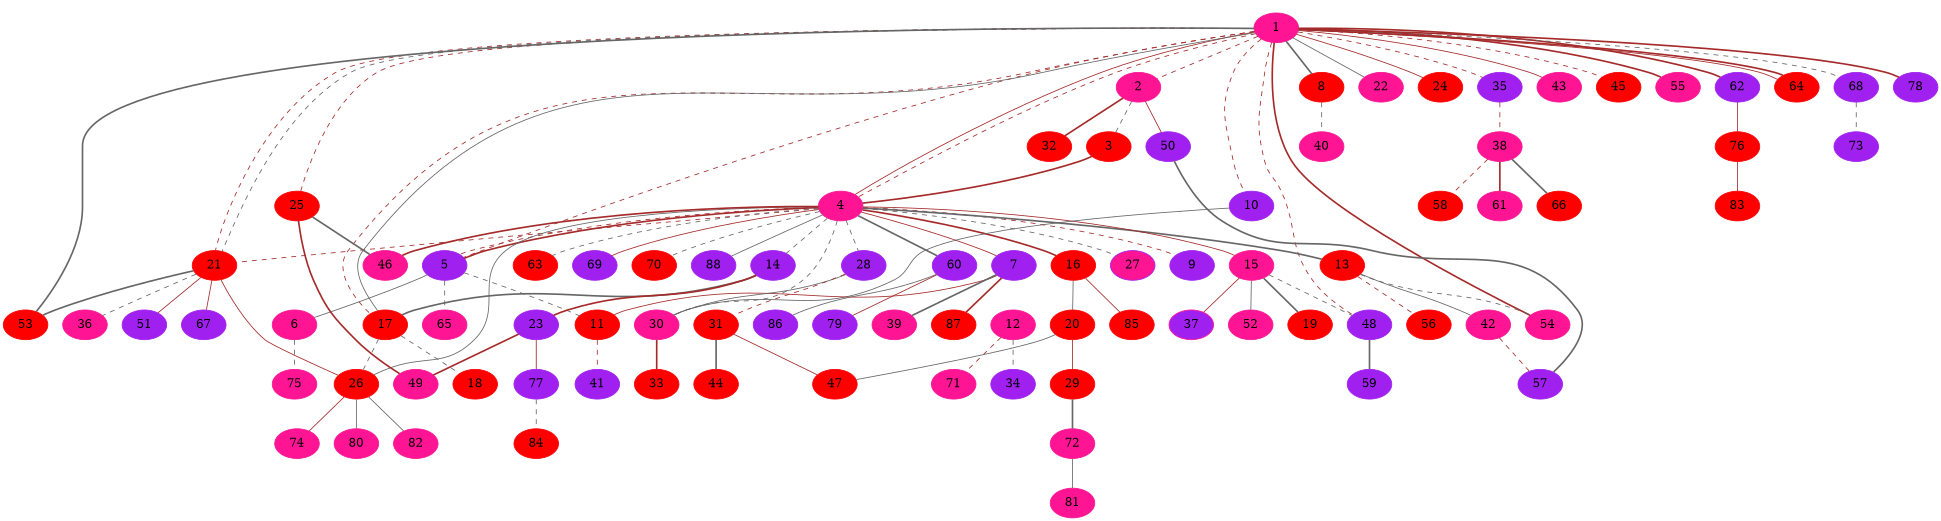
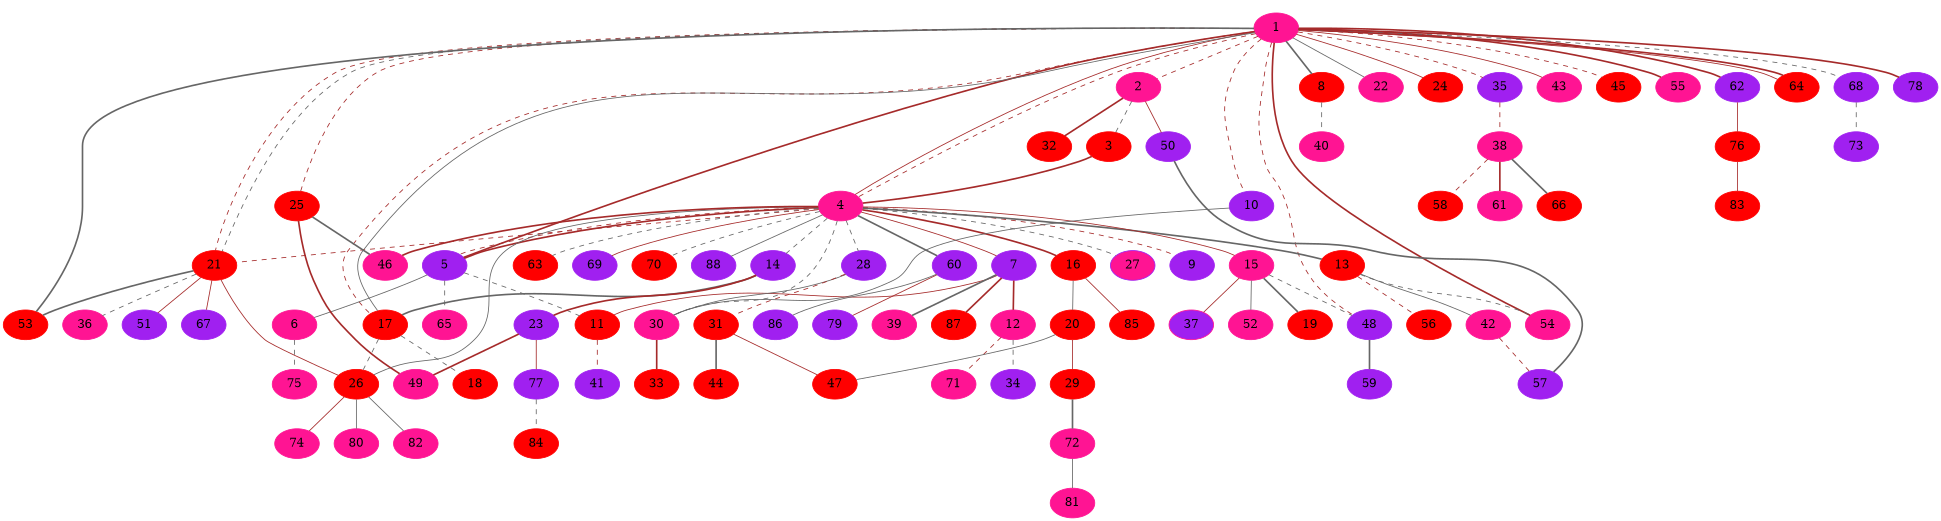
edge "1" -- "5": style dashed -> bold
edge "7" -- "12": added
